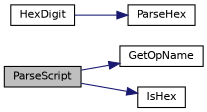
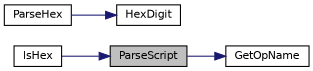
edge "HexDigit" -> "ParseHex": reversed
edge "ParseScript" -> "IsHex": reversed
